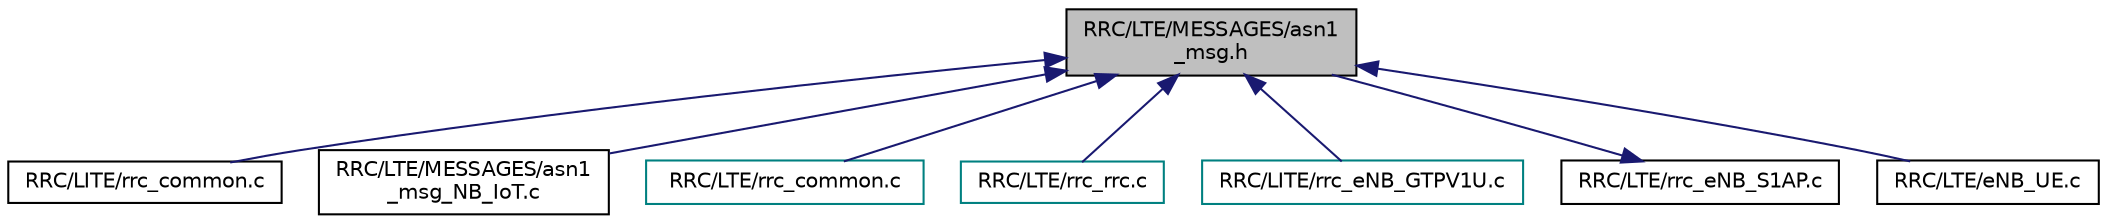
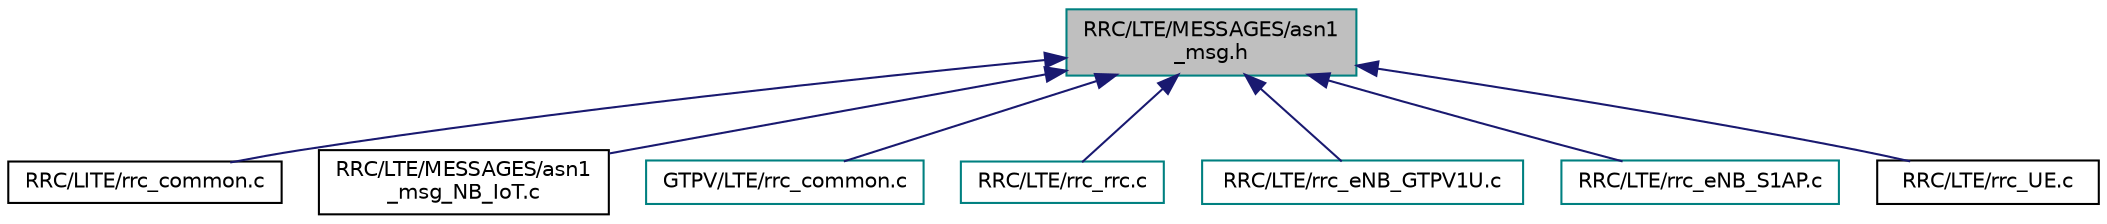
node "RRC/LTE/MESSAGES/asn1 _msg.h": color black -> teal
edge "RRC/LTE/MESSAGES/asn1 _msg.h" -> "RRC/LTE/rrc_eNB_S1AP.c": reversed
node "RRC/LTE/rrc_common.c": label "RRC/LTE/rrc_common.c" -> "GTPV/LTE/rrc_common.c"
node "RRC/LITE/rrc_eNB_GTPV1U.c": label "RRC/LITE/rrc_eNB_GTPV1U.c" -> "RRC/LTE/rrc_eNB_GTPV1U.c"
node "RRC/LTE/rrc_eNB_S1AP.c": color black -> teal
node "RRC/LTE/eNB_UE.c": label "RRC/LTE/eNB_UE.c" -> "RRC/LTE/rrc_UE.c"
